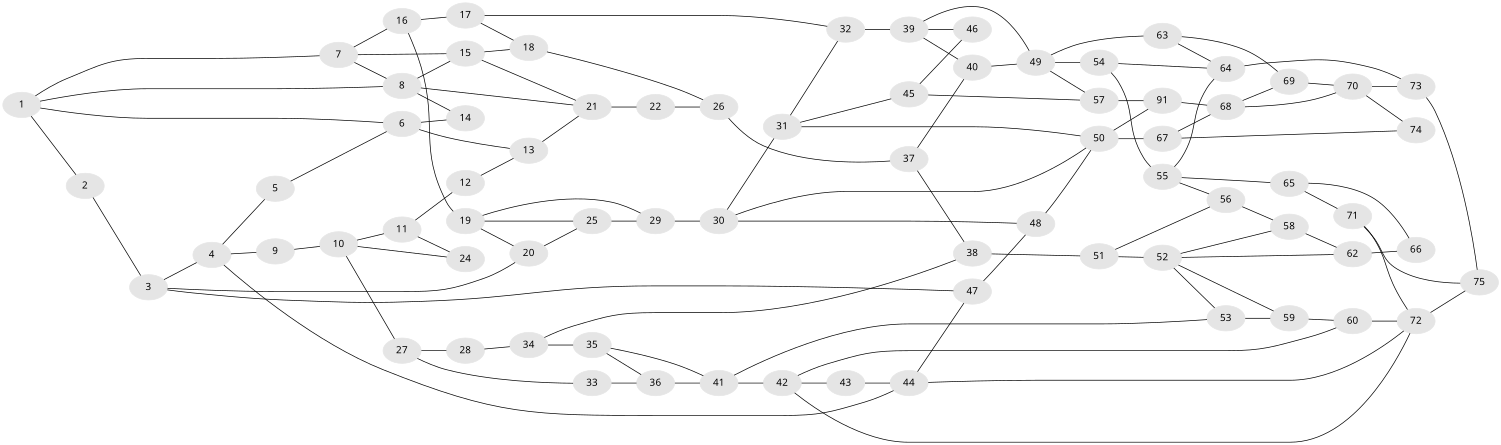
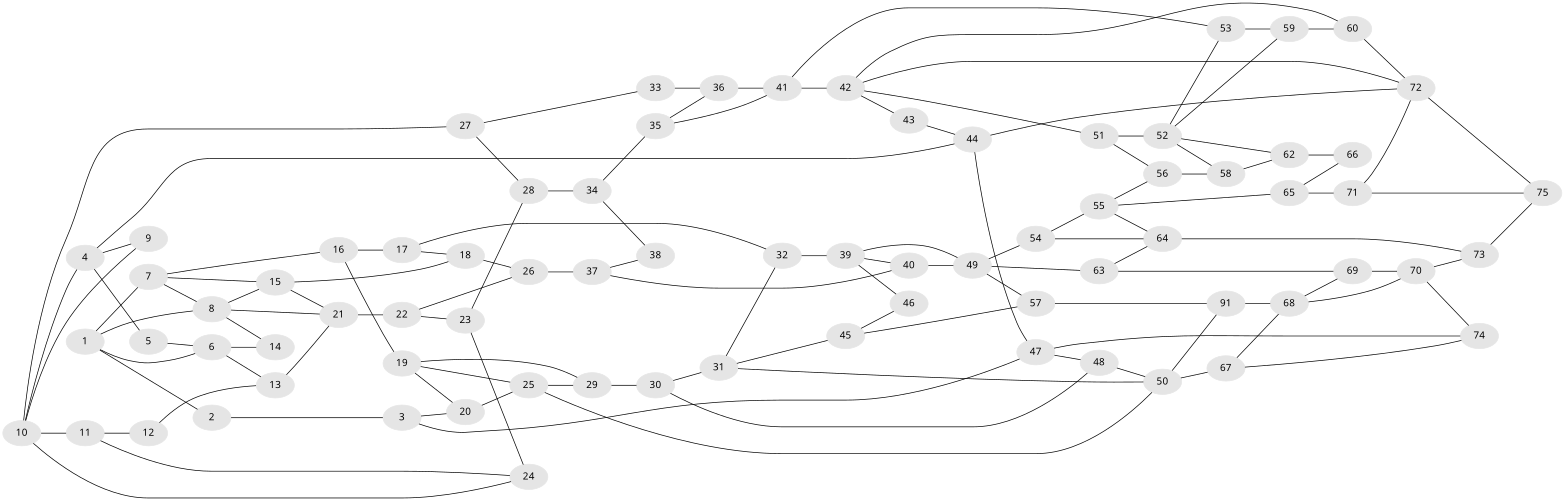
edge "50" -- "30": now "50" -- "25"
edge "38" -- "51": now "42" -- "51"
edge "4" -- "3": now "4" -- "10"
node "23": added
edge "74" -- "47": added
